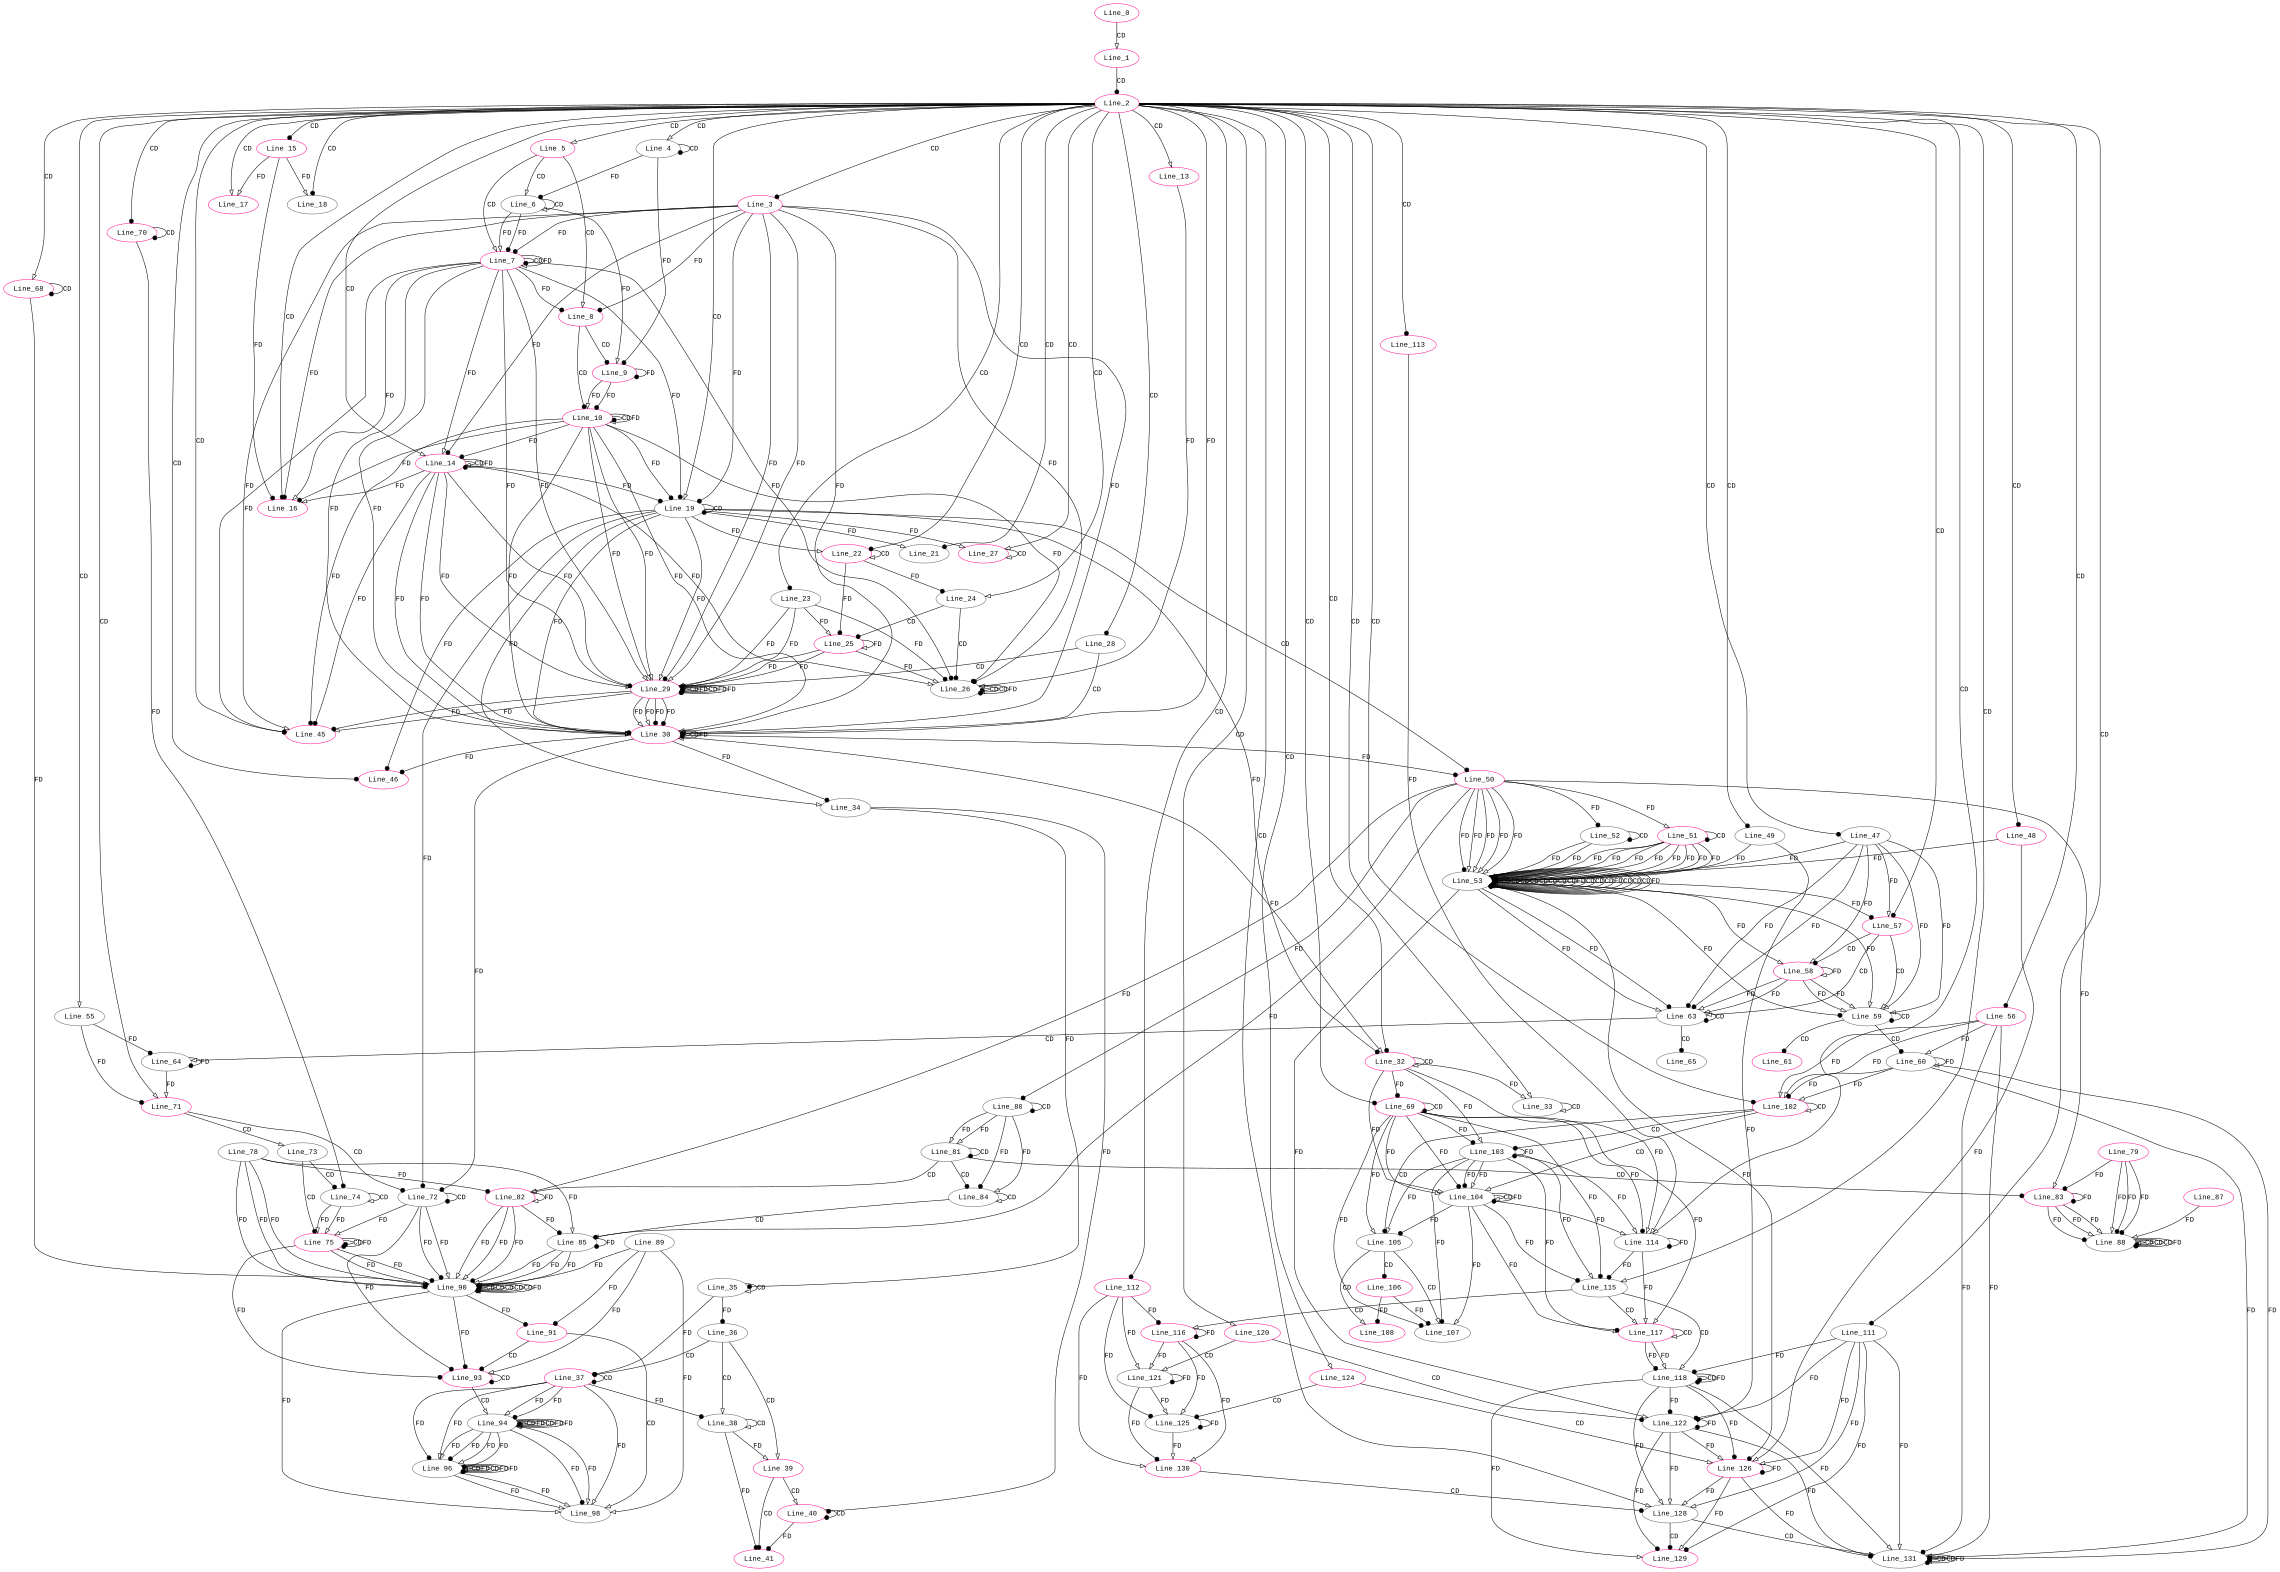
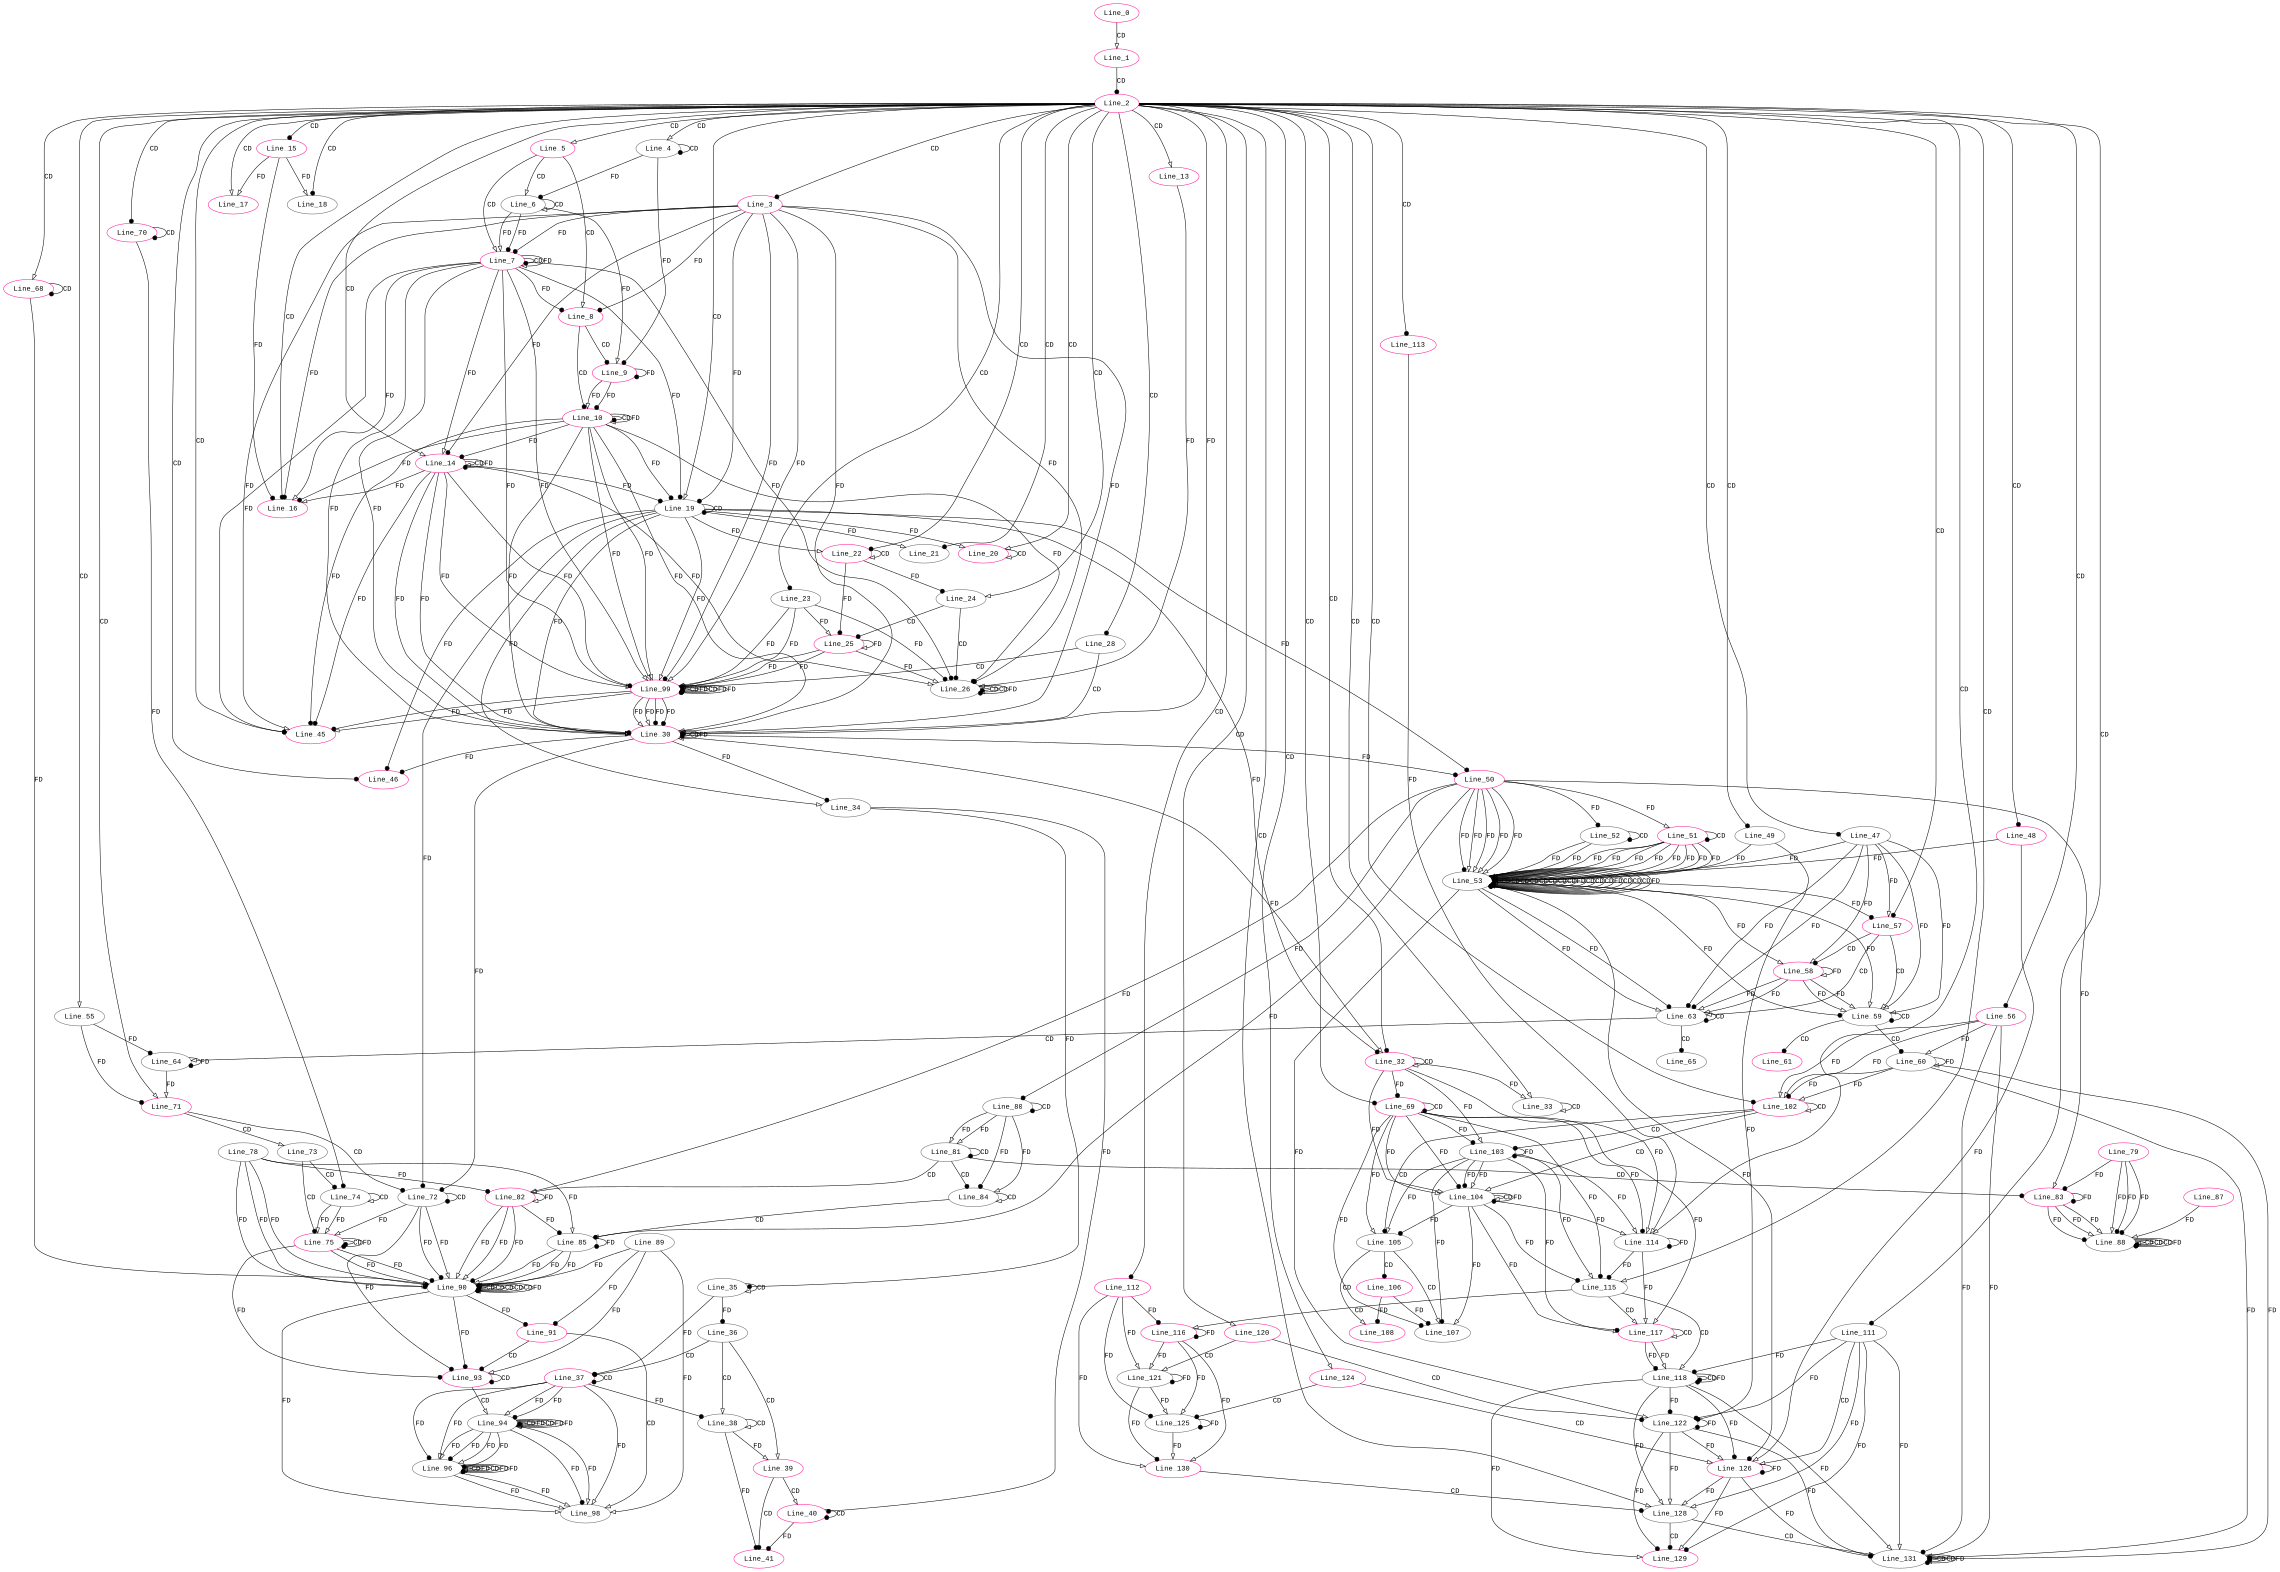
node "Line_27": label "Line_27" -> "Line_20"
edge "Line_19" -> "Line_50": label "CD" -> "FD"
node "Line_29": label "Line_29" -> "Line_99"
edge "Line_111" -> "Line_126": label "FD" -> "CD"
